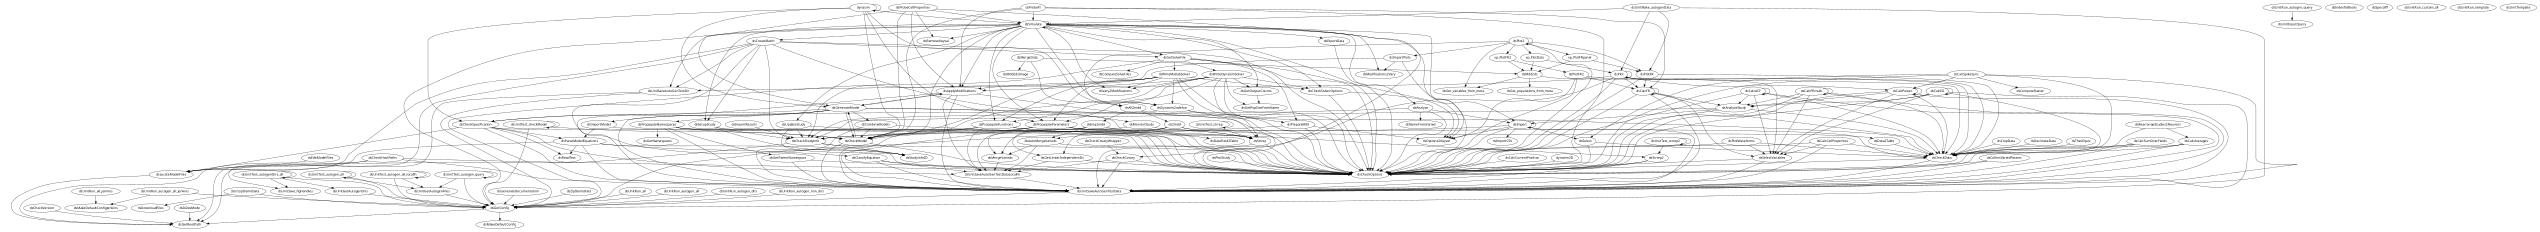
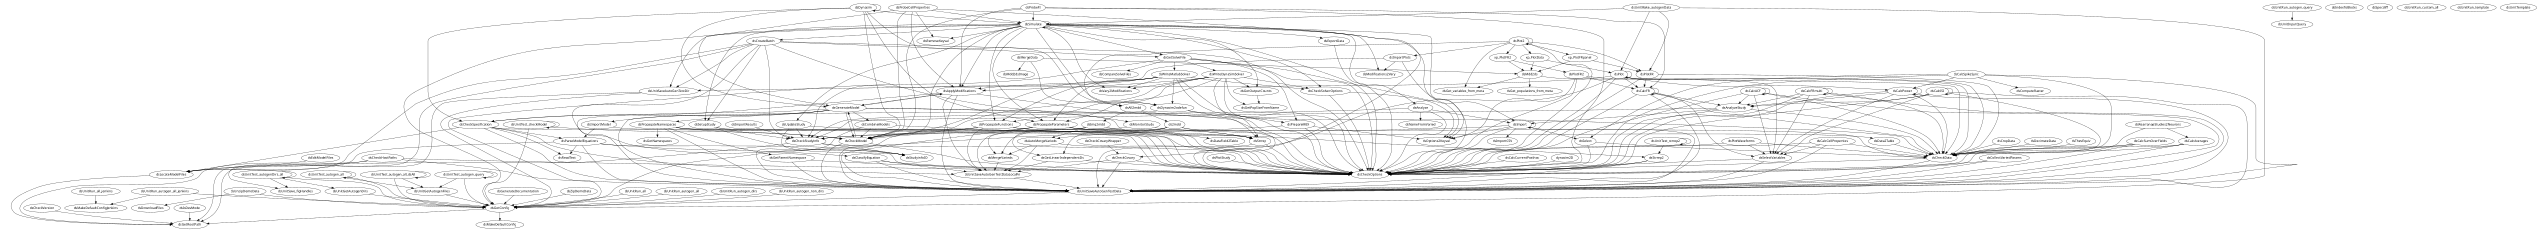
node "dynasim": label "dynasim" -> "dsDynasim"
node "dsUnitTest_strrep": removed
node "dsUnitTest_autogen_all_localfn": label "dsUnitTest_autogen_all_localfn" -> "dsUnitTest_autogen_all_dsAll"
